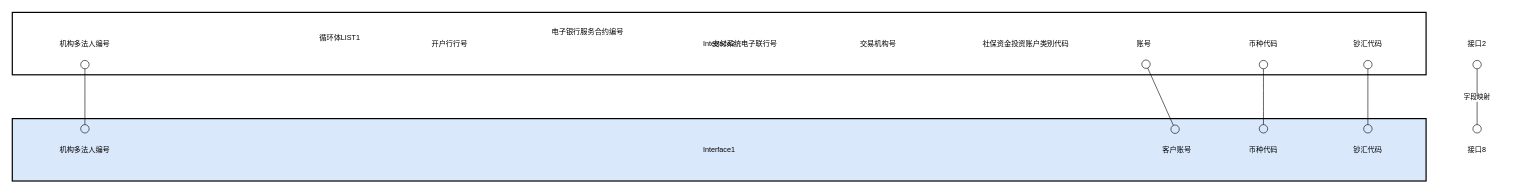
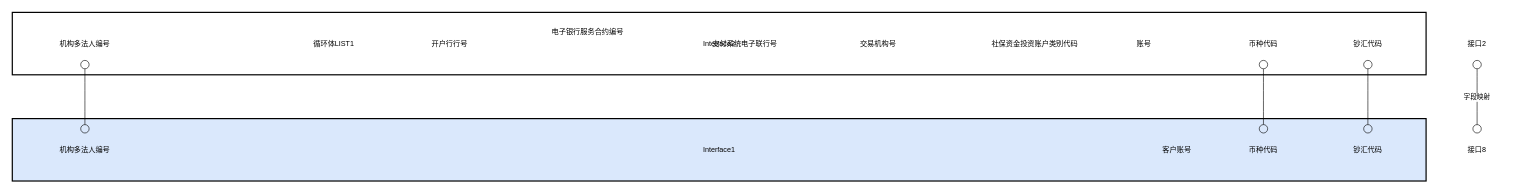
node "循环体LIST1": moved (340, 38) -> (334, 44)
node "社保资金投资账户类别代码": moved (1026, 44) -> (1035, 44)
edge "账号" -- "客户账号": removed
